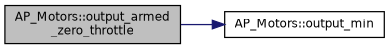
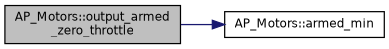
node "AP_Motors::output_min": label "AP_Motors::output_min" -> "AP_Motors::armed_min"
